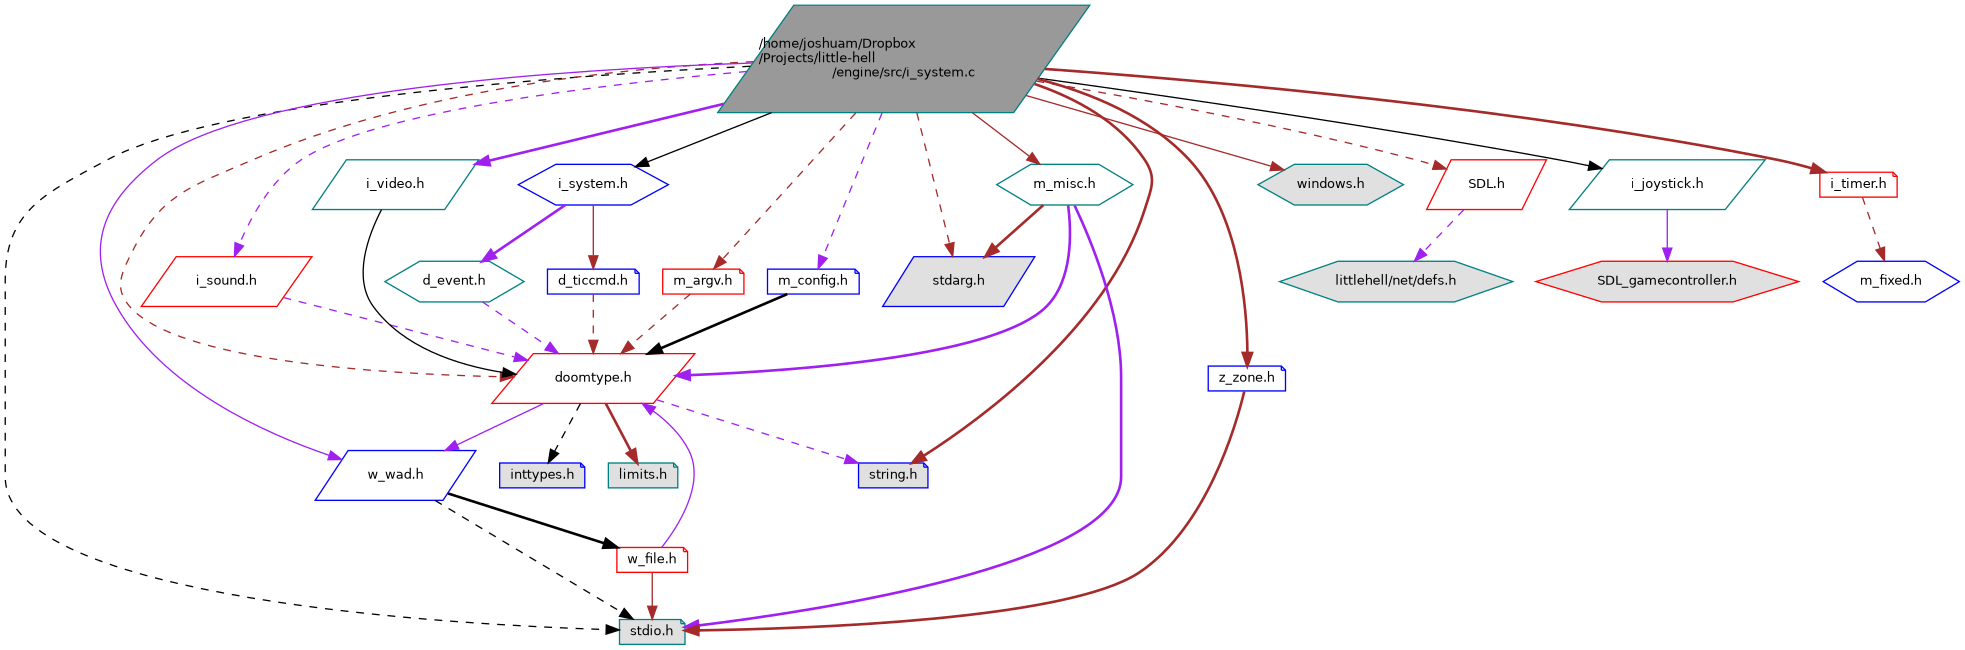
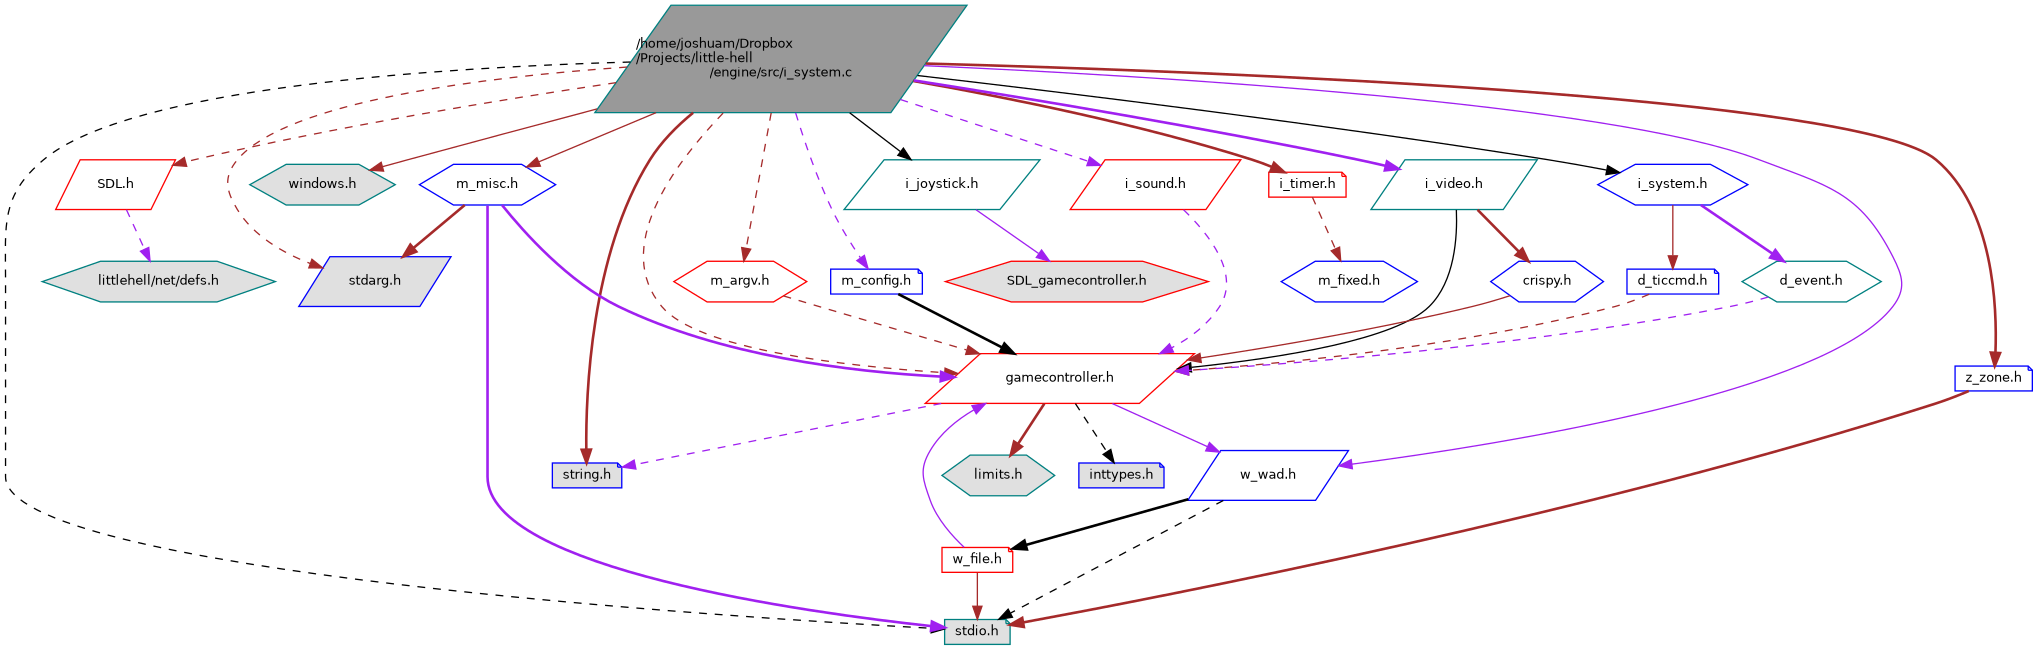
node "m_misc.h": color teal -> blue
node "m_argv.h": shape note -> hexagon
node "crispy.h": added
node "doomtype.h": label "doomtype.h" -> "gamecontroller.h"
node "limits.h": shape note -> hexagon
